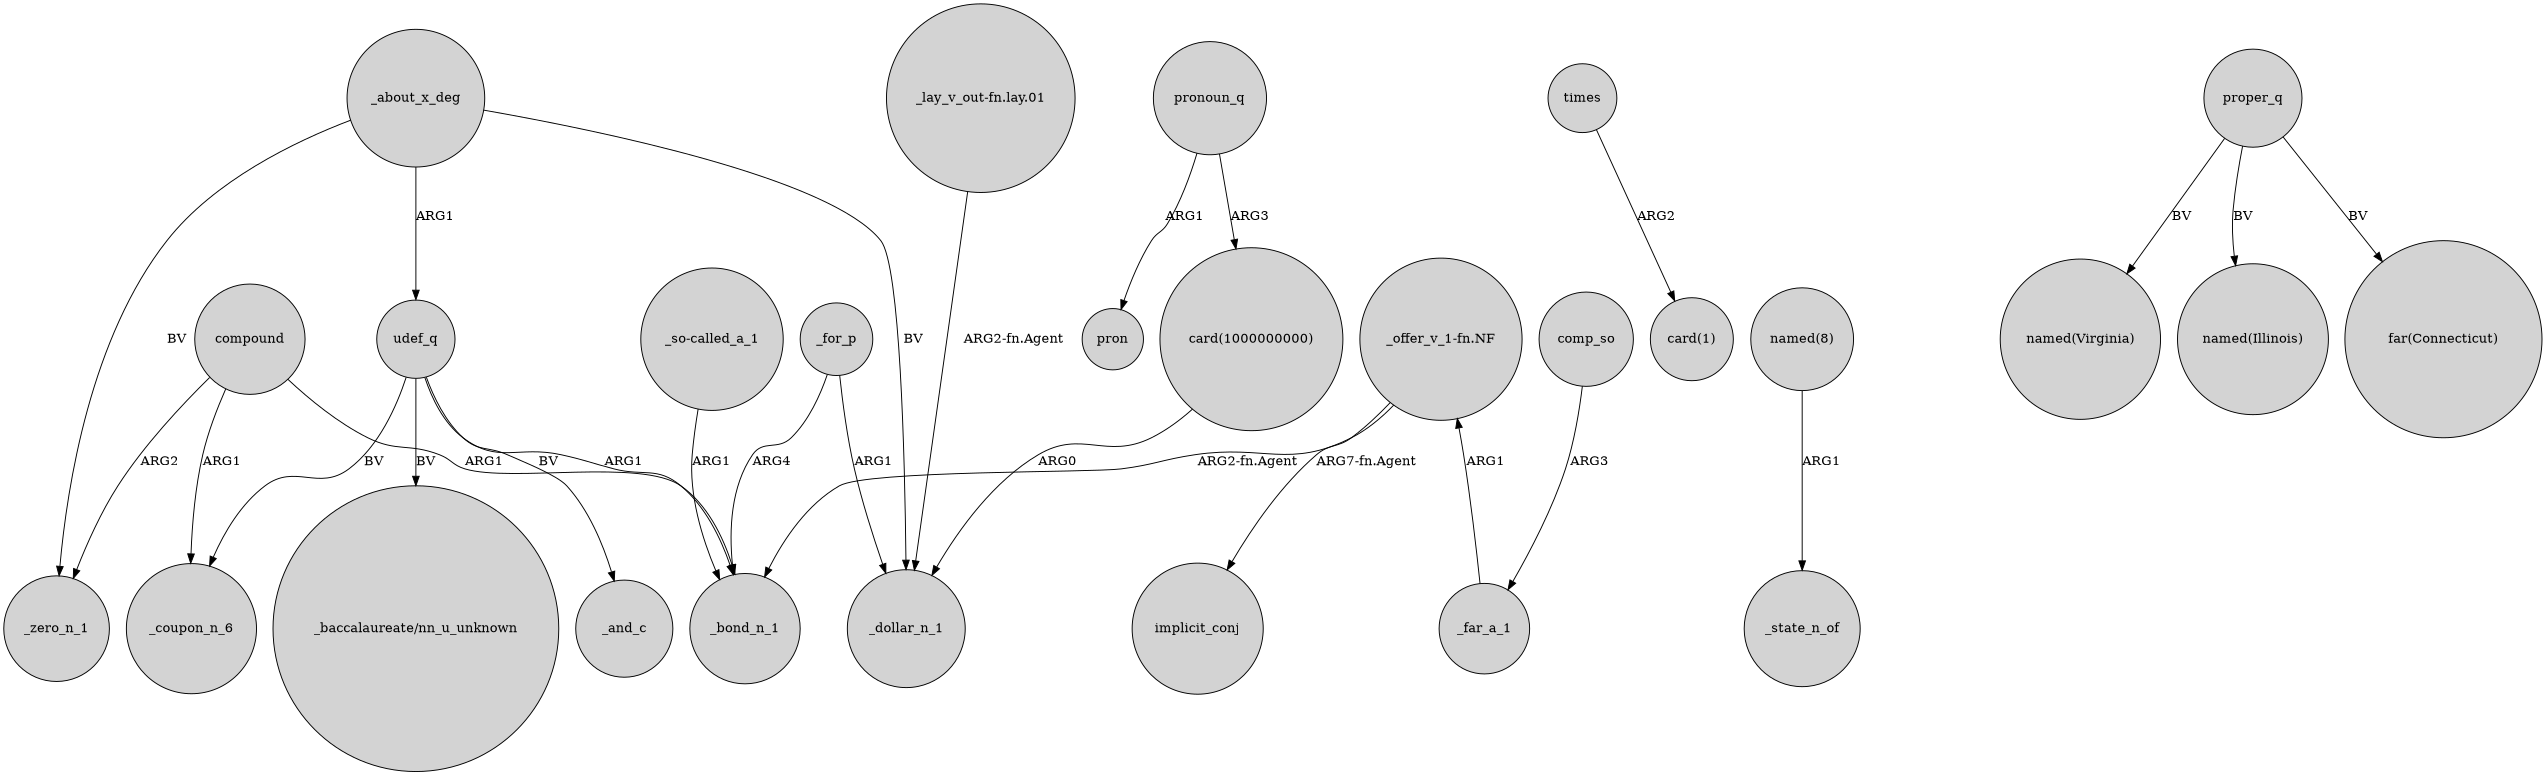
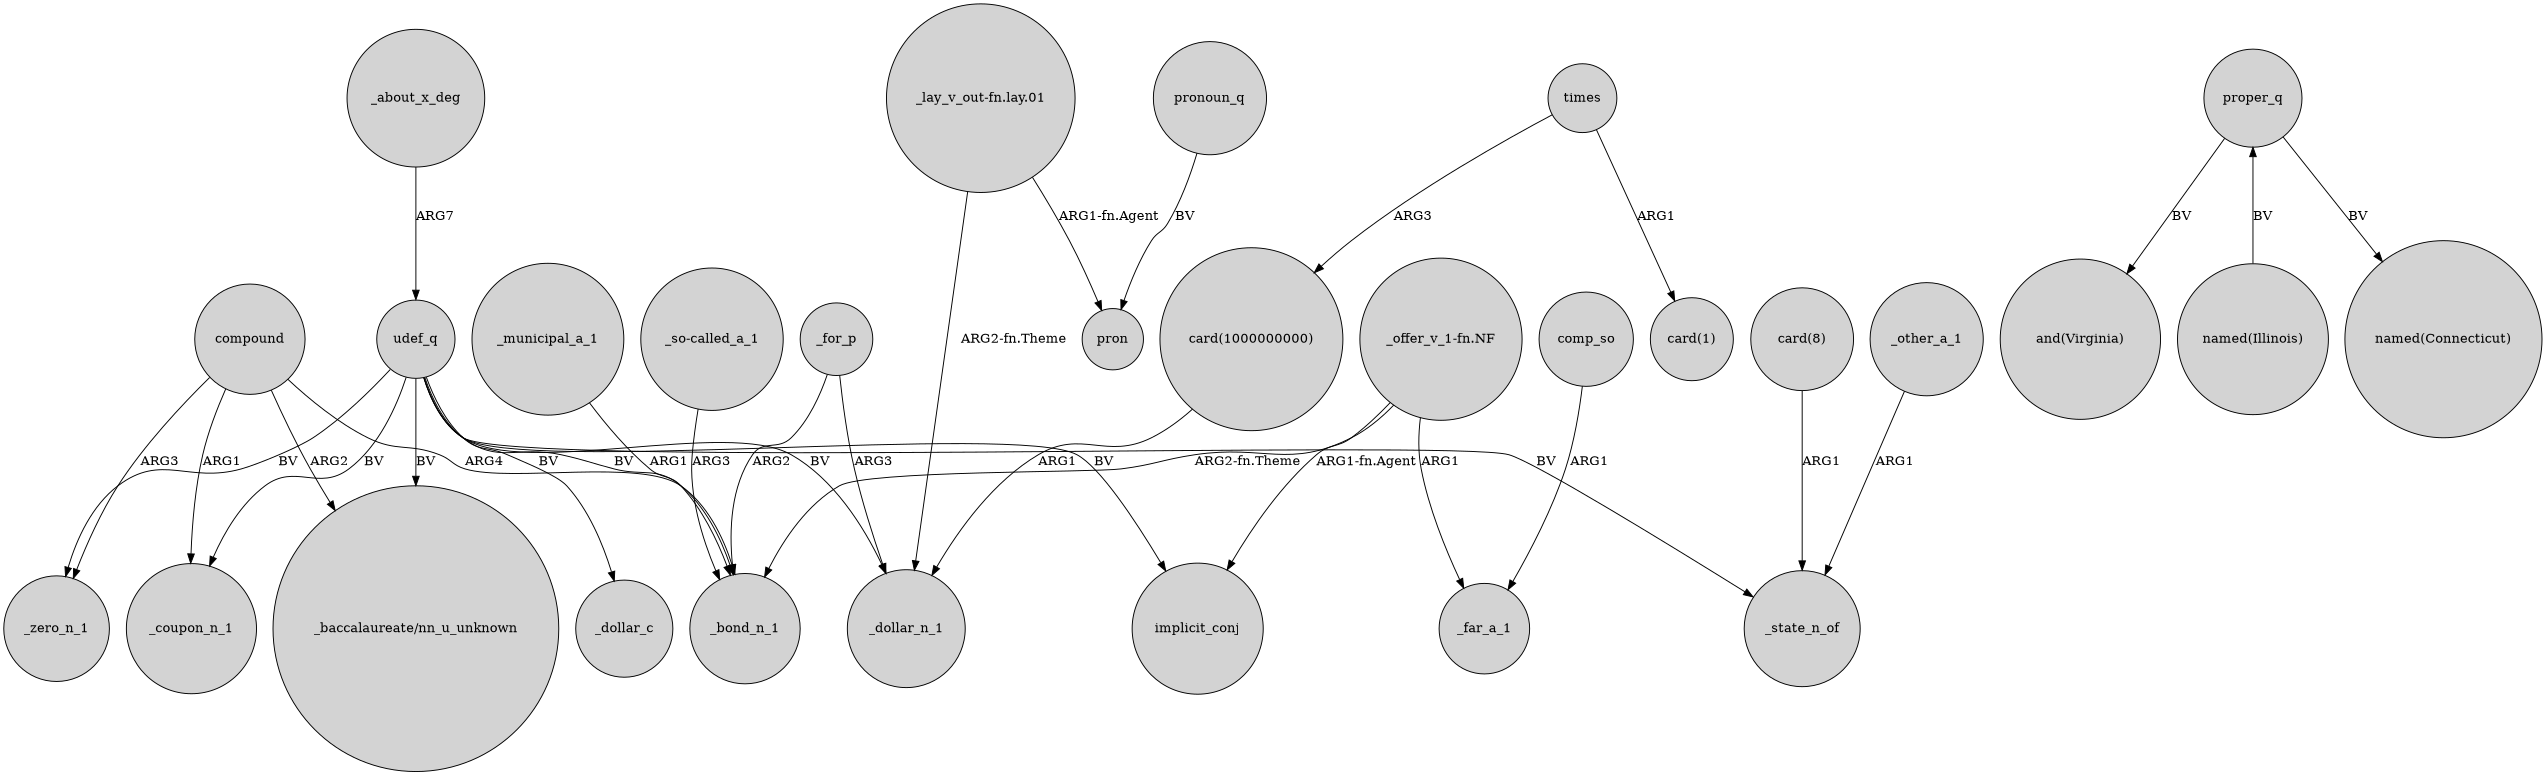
edge "pronoun_q" -> "card(1000000000)": now "times" -> "card(1000000000)"
edge "proper_q" -> "named(Illinois)": reversed
edge "_about_x_deg" -> "_dollar_n_1": now "udef_q" -> "_dollar_n_1"
edge "_about_x_deg" -> "udef_q": label "ARG1" -> "ARG7"
edge "pronoun_q" -> "pron": label "ARG1" -> "BV"
edge "times" -> "card(1)": label "ARG2" -> "ARG1"
edge "_lay_v_out-fn.lay.01" -> "pron": added, label "ARG1-fn.Agent"
edge "_about_x_deg" -> "_zero_n_1": now "udef_q" -> "_zero_n_1"
node "_municipal_a_1": added
edge "_lay_v_out-fn.lay.01" -> "_dollar_n_1": label "ARG2-fn.Agent" -> "ARG2-fn.Theme"
node "named(8)": label "named(8)" -> "card(8)"
node "_other_a_1": added
node "named(Virginia)": label "named(Virginia)" -> "and(Virginia)"
node "far(Connecticut)": label "far(Connecticut)" -> "named(Connecticut)"
edge "udef_q" -> "implicit_conj": added, label "BV"
edge "udef_q" -> "_state_n_of": added, label "BV"
edge "compound" -> "_baccalaureate/nn_u_unknown": added, label "ARG2"
edge "compound" -> "_zero_n_1": label "ARG2" -> "ARG3"
edge "compound" -> "_bond_n_1": label "ARG1" -> "ARG4"
edge "udef_q" -> "_bond_n_1": label "ARG1" -> "BV"
edge "_so-called_a_1" -> "_bond_n_1": label "ARG1" -> "ARG3"
edge "_for_p" -> "_bond_n_1": label "ARG4" -> "ARG2"
edge "_for_p" -> "_dollar_n_1": label "ARG1" -> "ARG3"
edge "card(1000000000)" -> "_dollar_n_1": label "ARG0" -> "ARG1"
edge "_offer_v_1-fn.NF" -> "_bond_n_1": label "ARG2-fn.Agent" -> "ARG2-fn.Theme"
edge "_offer_v_1-fn.NF" -> "implicit_conj": label "ARG7-fn.Agent" -> "ARG1-fn.Agent"
edge "comp_so" -> "_far_a_1": label "ARG3" -> "ARG1"
edge "_far_a_1" -> "_offer_v_1-fn.NF": reversed
node "_coupon_n_6": label "_coupon_n_6" -> "_coupon_n_1"
node "_and_c": label "_and_c" -> "_dollar_c"
